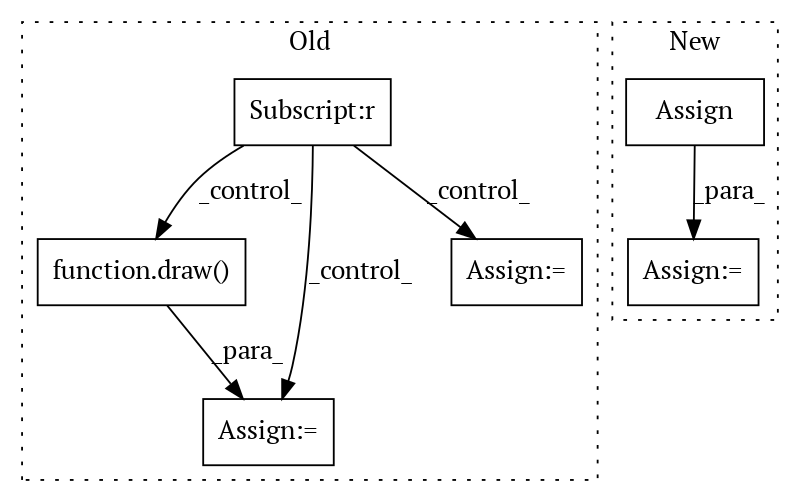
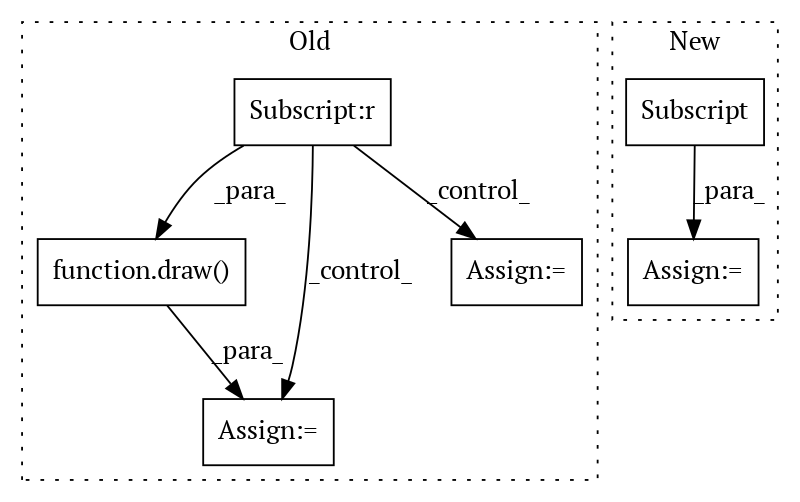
node "Assign": label "Assign" -> "Subscript"
edge "Subscript:r" -> "function.draw()": label "_control_" -> "_para_"
